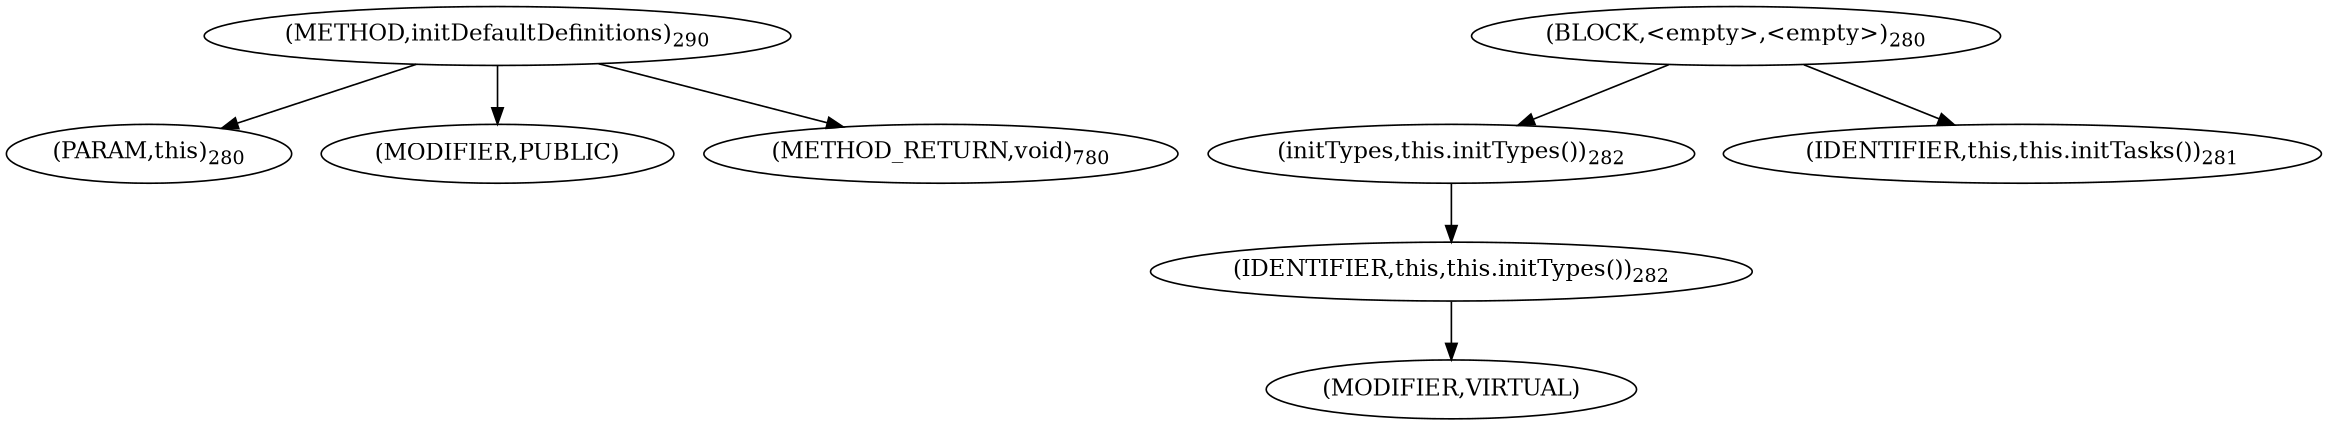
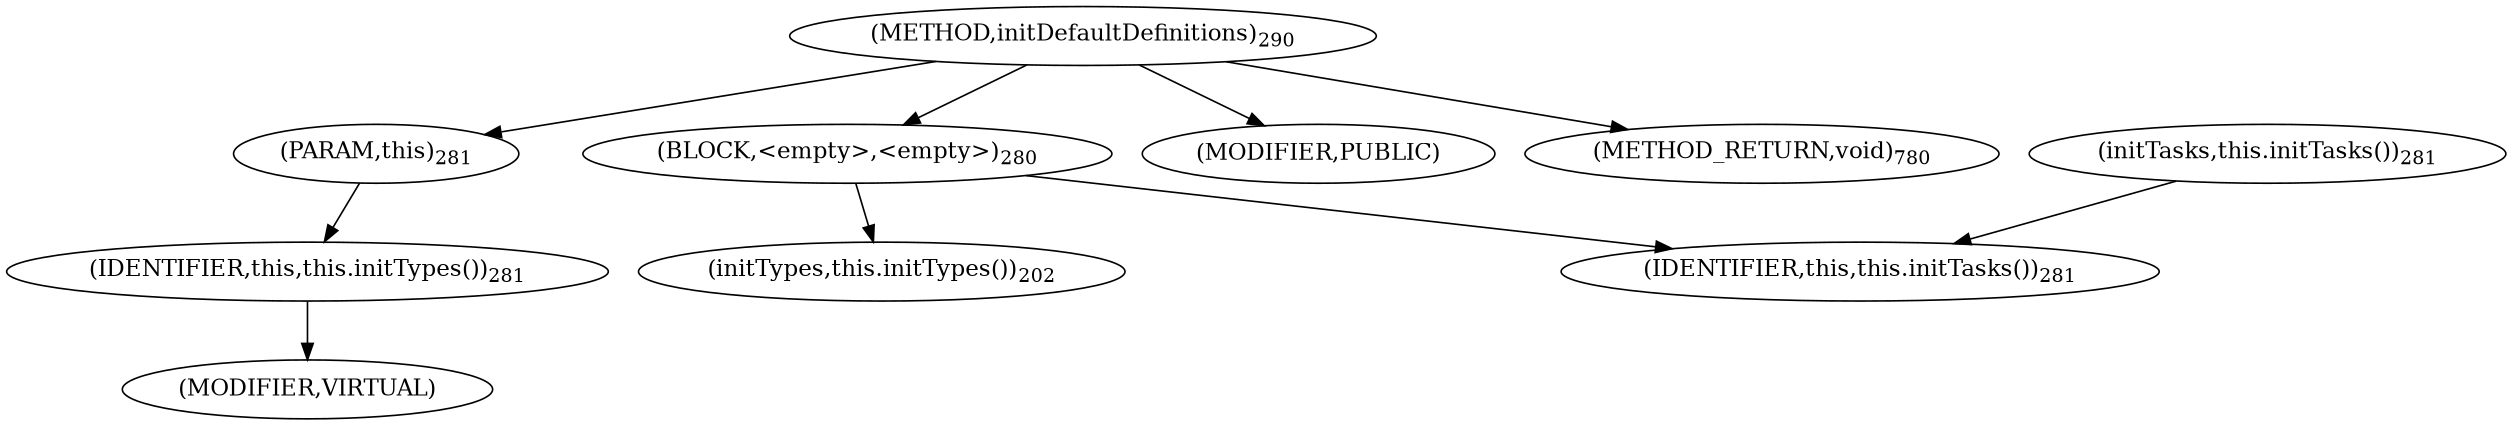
edge "(METHOD,initDefaultDefinitions)" -> "(BLOCK,<empty>,<empty>)": added
node "(PARAM,this)": text "280" -> "281"
node "(initTypes,this.initTypes())": text "282" -> "202"
node "(initTasks,this.initTasks())": added
edge "(initTypes,this.initTypes())" -> "(IDENTIFIER,this,this.initTypes())": now "(PARAM,this)" -> "(IDENTIFIER,this,this.initTypes())"
node "(IDENTIFIER,this,this.initTypes())": text "282" -> "281"
